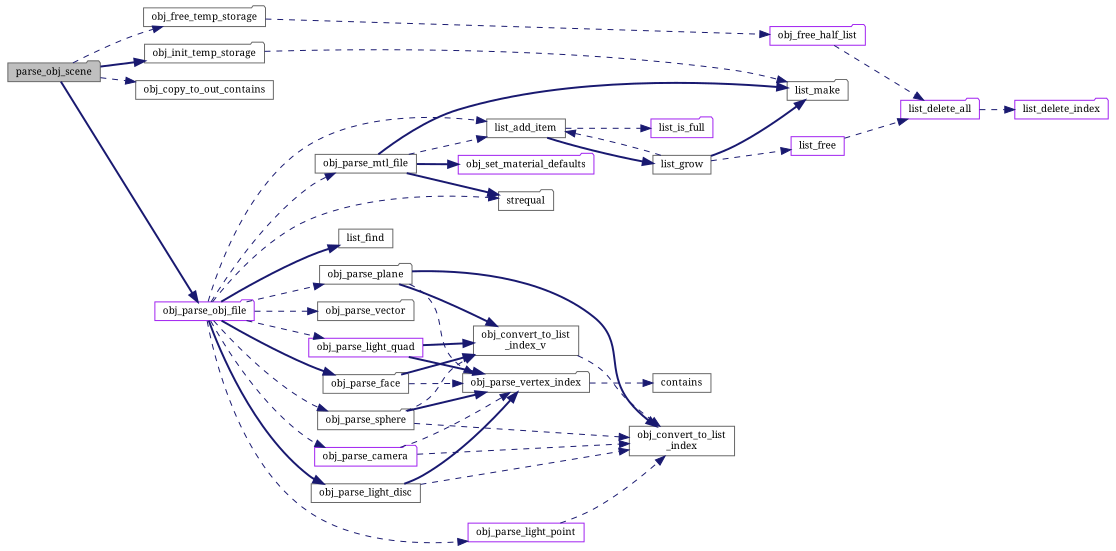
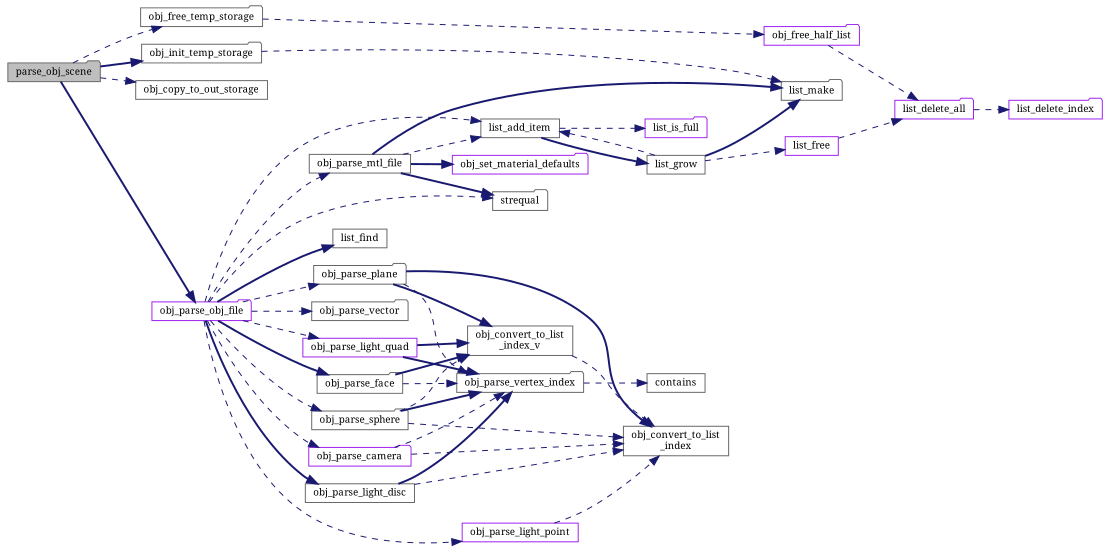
node "obj_copy_to_out_contains": label "obj_copy_to_out_contains" -> "obj_copy_to_out_storage"
